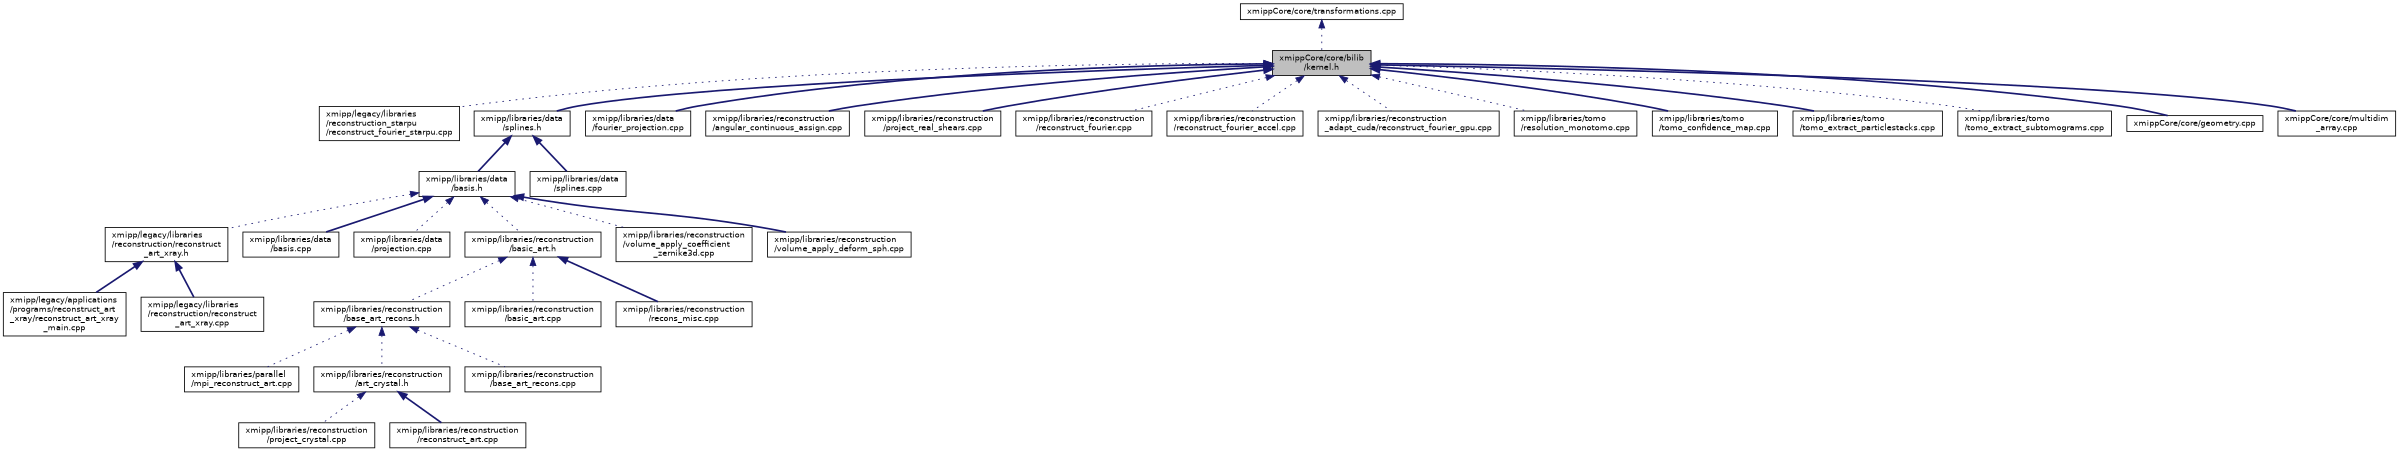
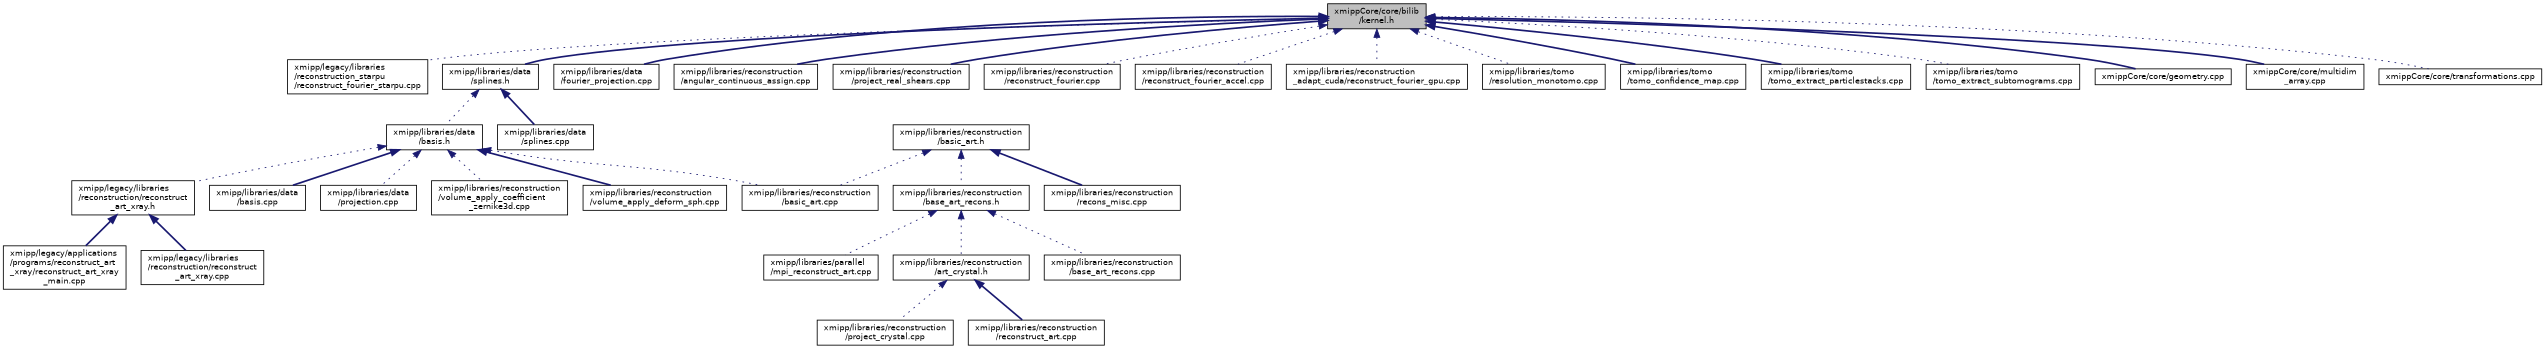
edge "xmippCore/core/bilib /kernel.h" -> "xmippCore/core/transformations.cpp": reversed
edge "xmipp/libraries/data /basis.h" -> "xmipp/libraries/data /splines.h": style bold -> dotted
edge "xmipp/libraries/reconstruction /basic_art.h" -> "xmipp/libraries/data /basis.h": now "xmipp/libraries/reconstruction /basic_art.cpp" -> "xmipp/libraries/data /basis.h"
